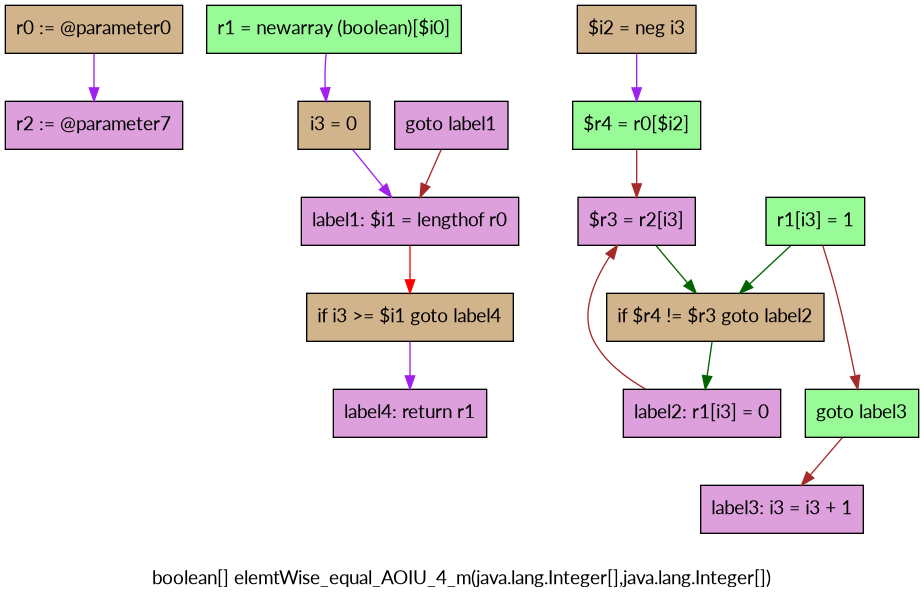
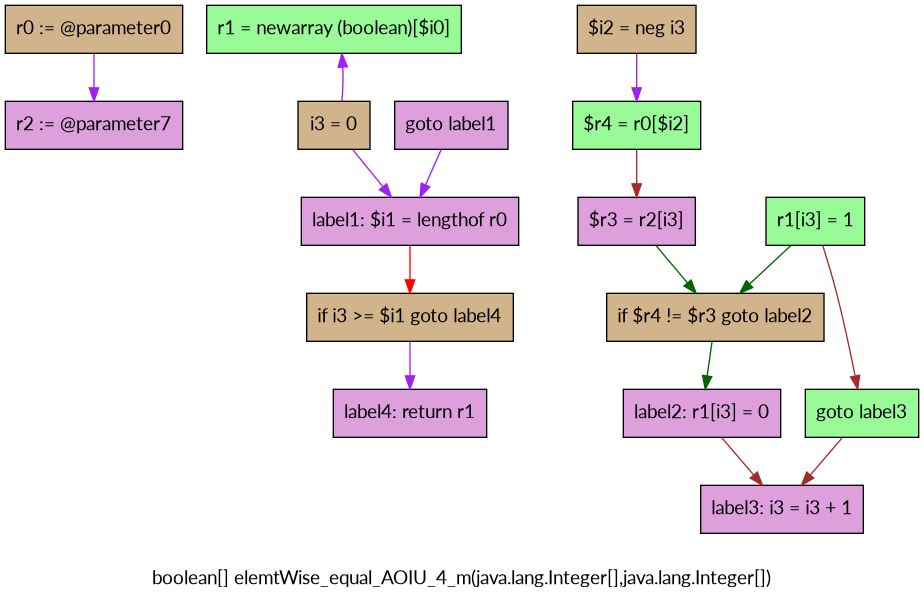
edge "r1 = newarray (boolean)[$i0]" -> "i3 = 0": reversed
edge "goto label1" -> "label1: $i1 = lengthof r0": color brown -> purple
edge "label2: r1[i3] = 0" -> "$r3 = r2[i3]": now "label2: r1[i3] = 0" -> "label3: i3 = i3 + 1"
